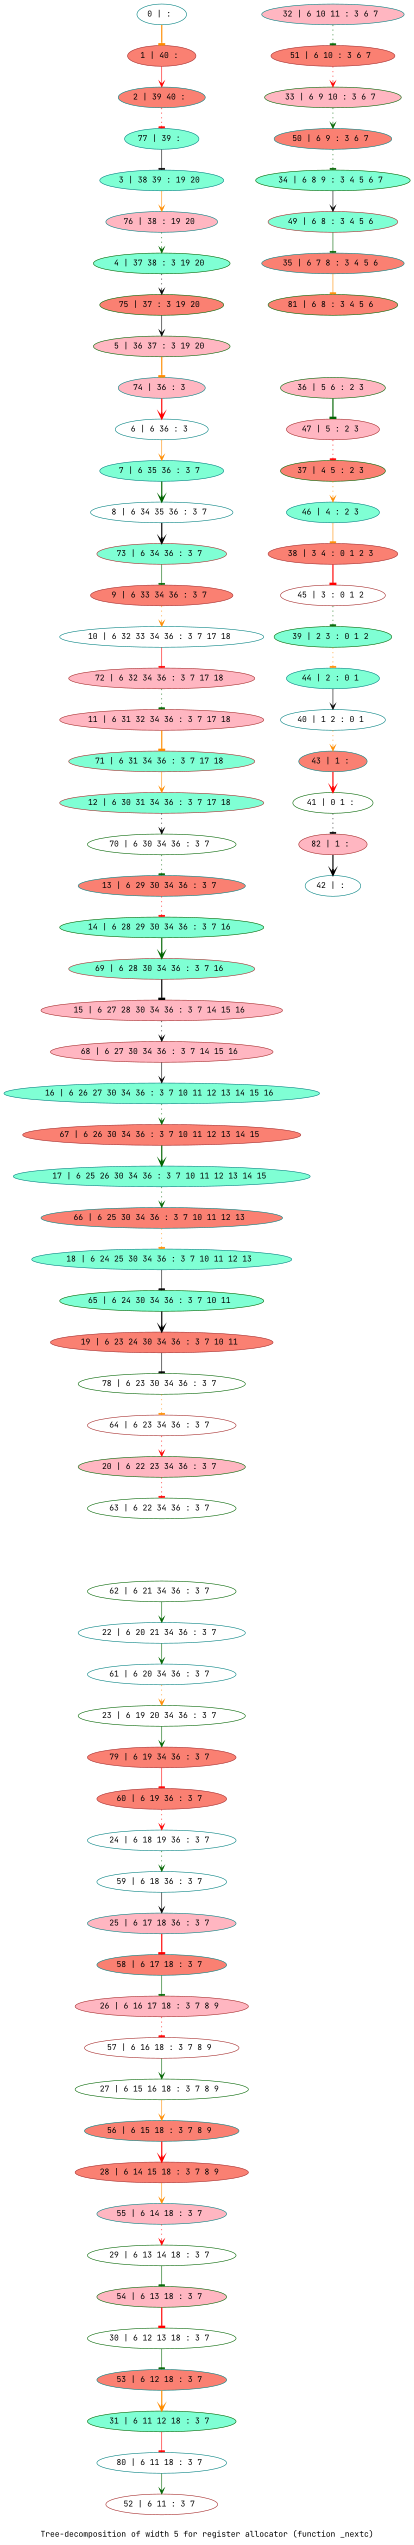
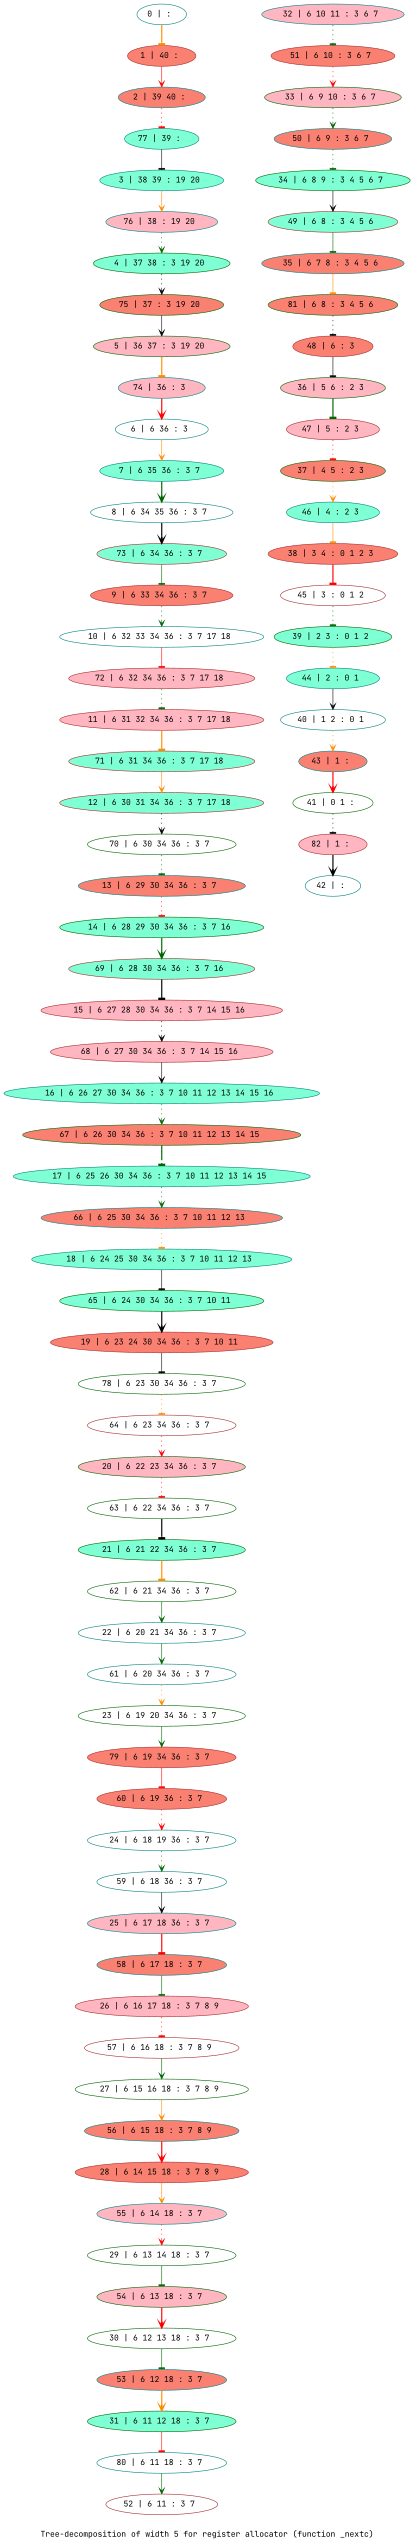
node "48 | 6 : 3": added
edge "9 | 6 33 34 36 : 3 7" -> "10 | 6 32 33 34 36 : 3 7 17 18": color darkorange -> darkgreen
node "67 | 6 26 30 34 36 : 3 7 10 11 12 13 14 15": color brown -> darkgreen
edge "67 | 6 26 30 34 36 : 3 7 10 11 12 13 14 15" -> "17 | 6 25 26 30 34 36 : 3 7 10 11 12 13 14 15": arrowhead vee -> tee
node "21 | 6 21 22 34 36 : 3 7": added
edge "54 | 6 13 18 : 3 7" -> "30 | 6 12 13 18 : 3 7": arrowhead tee -> vee
